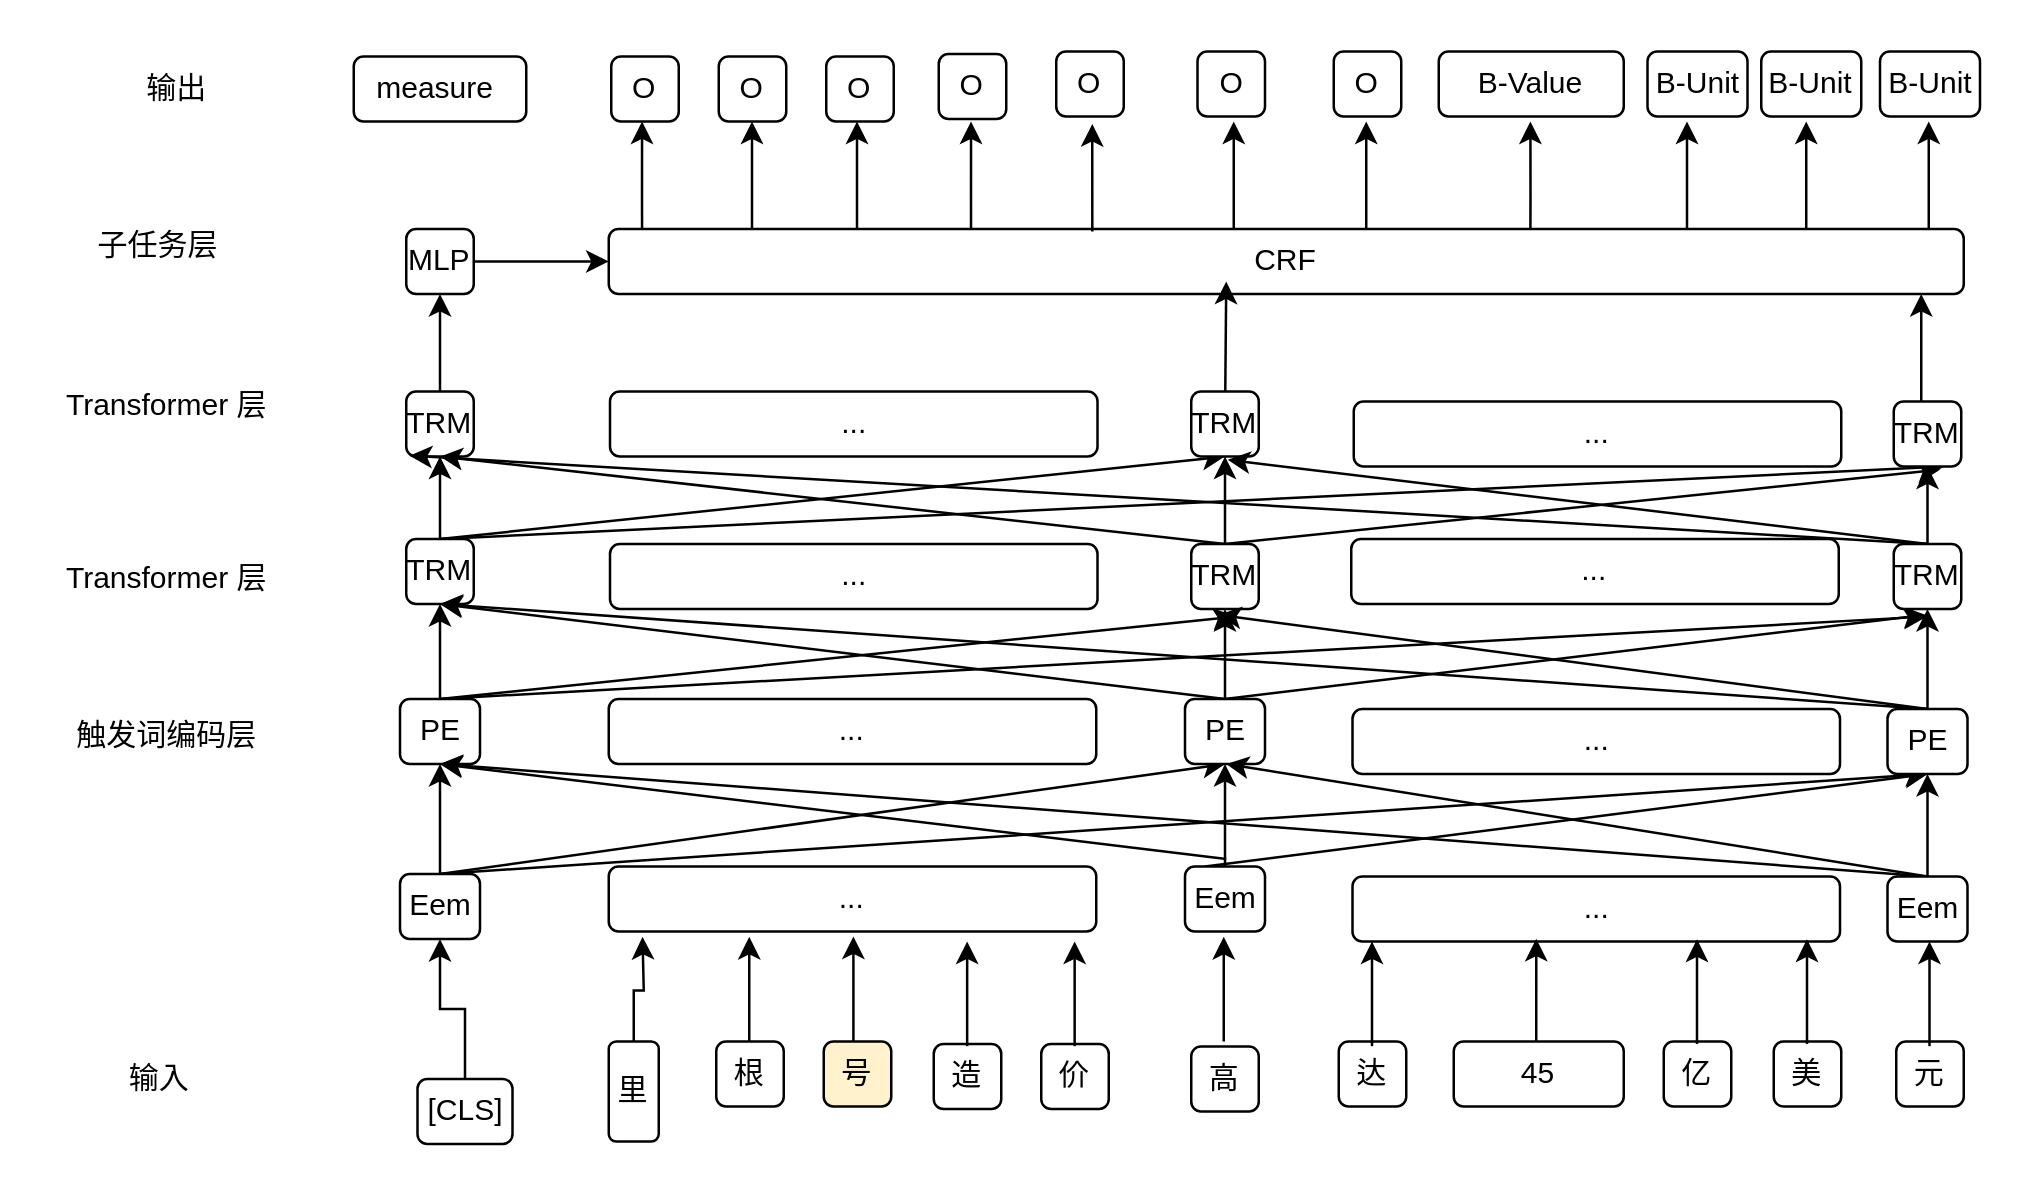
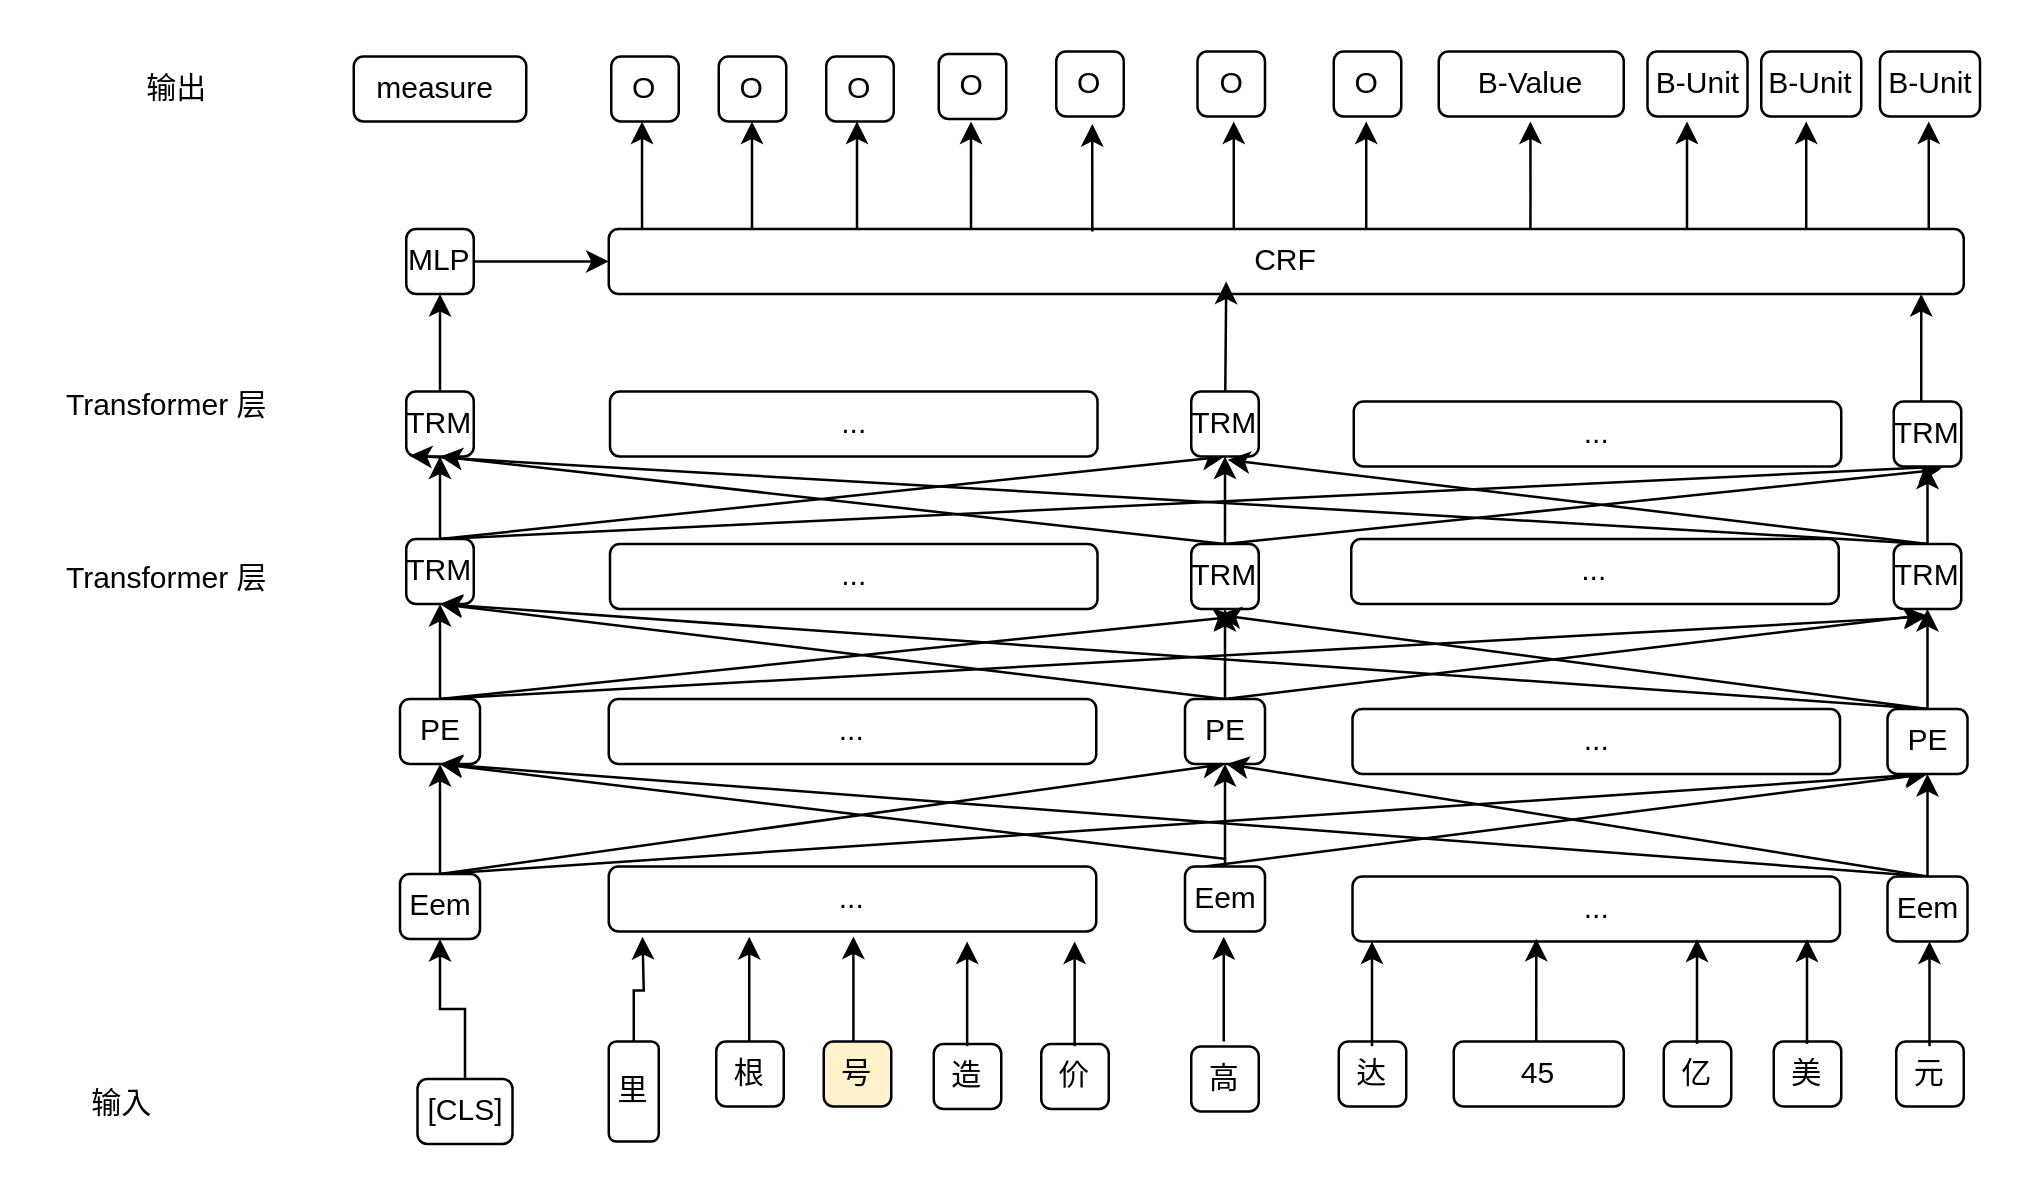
node "子任务层": removed
node "触发词编码层": removed
node "输入": moved (159, 1079) -> (121, 1104)
